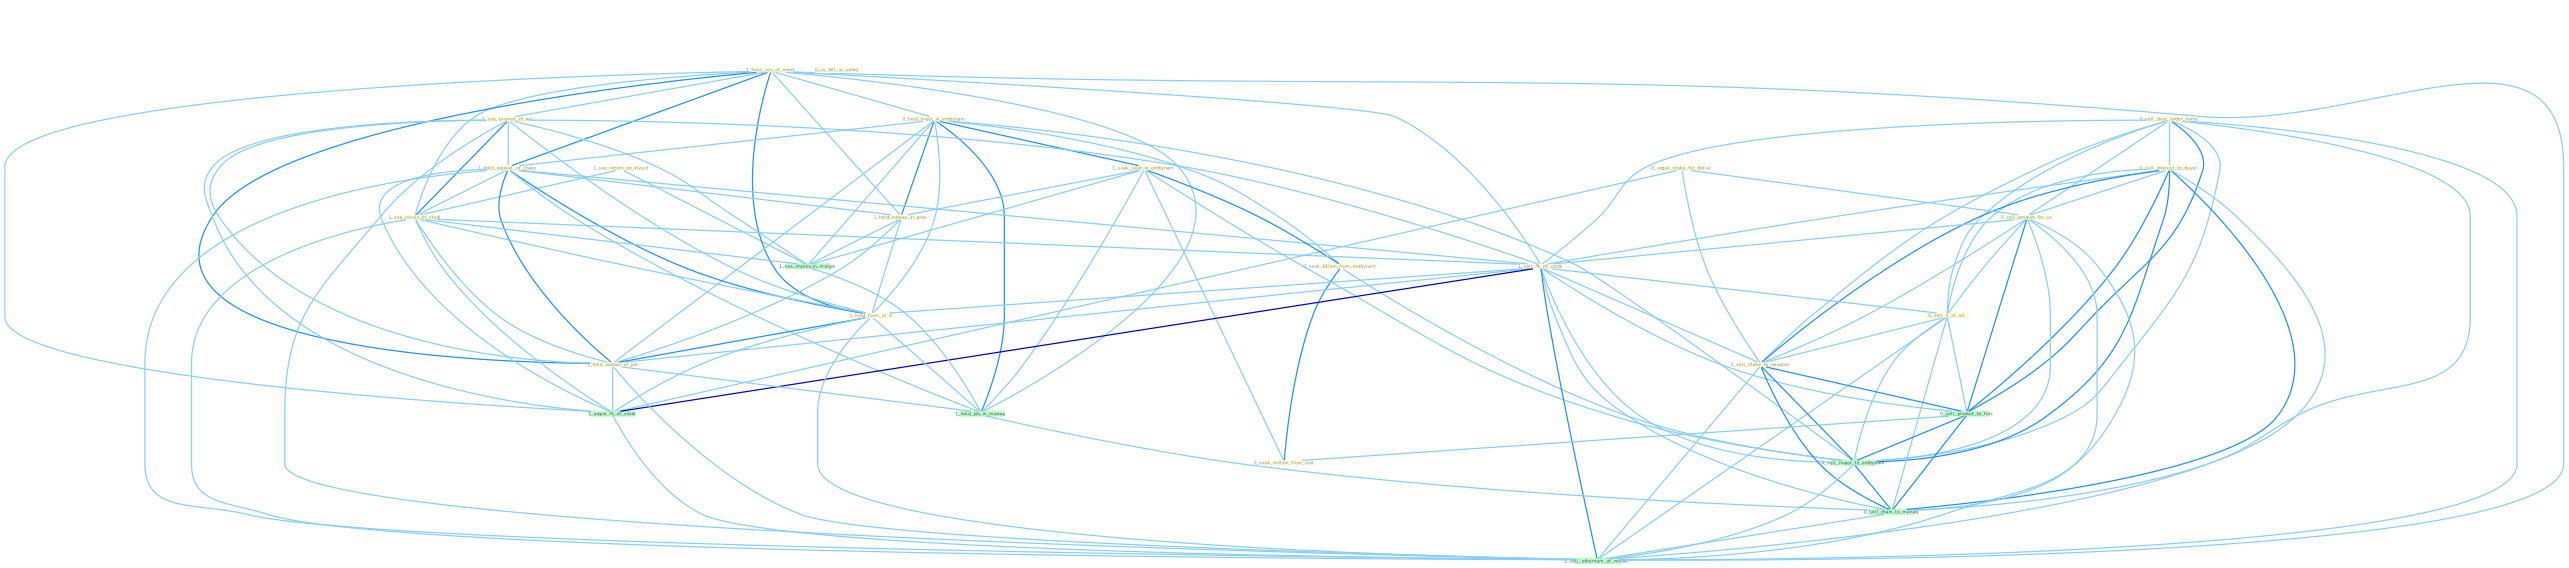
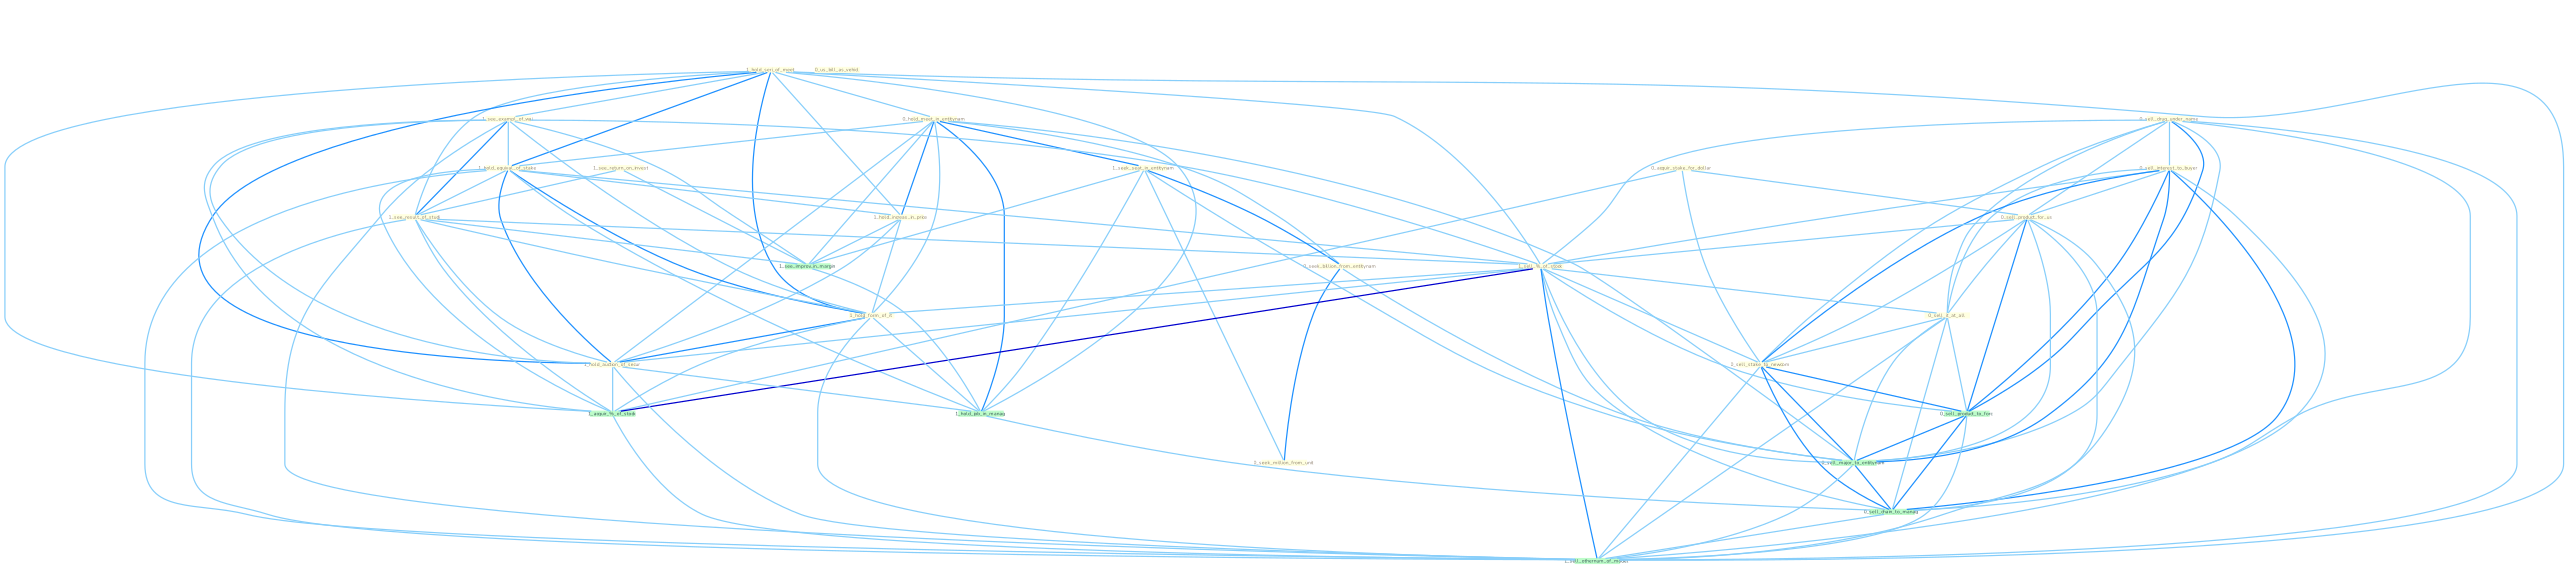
edge "1_seek_seat_in_entitynam" -- "1_hold_increas_in_price": removed
node "1_hold_auction_of_job": label "1_hold_auction_of_job" -> "1_hold_auction_of_secur"
edge "0_sell_product_to_forc" -- "0_seek_million_from_unit": now "0_sell_product_to_forc" -- "1_sell_othernum_of_model"
